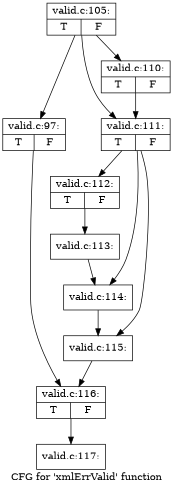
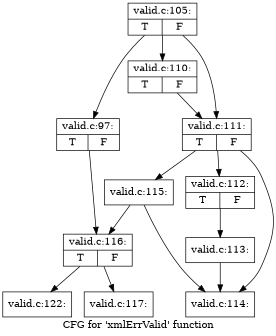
node "valid.c:122:": added
edge "valid.c:114:" -> "valid.c:115:": reversed
